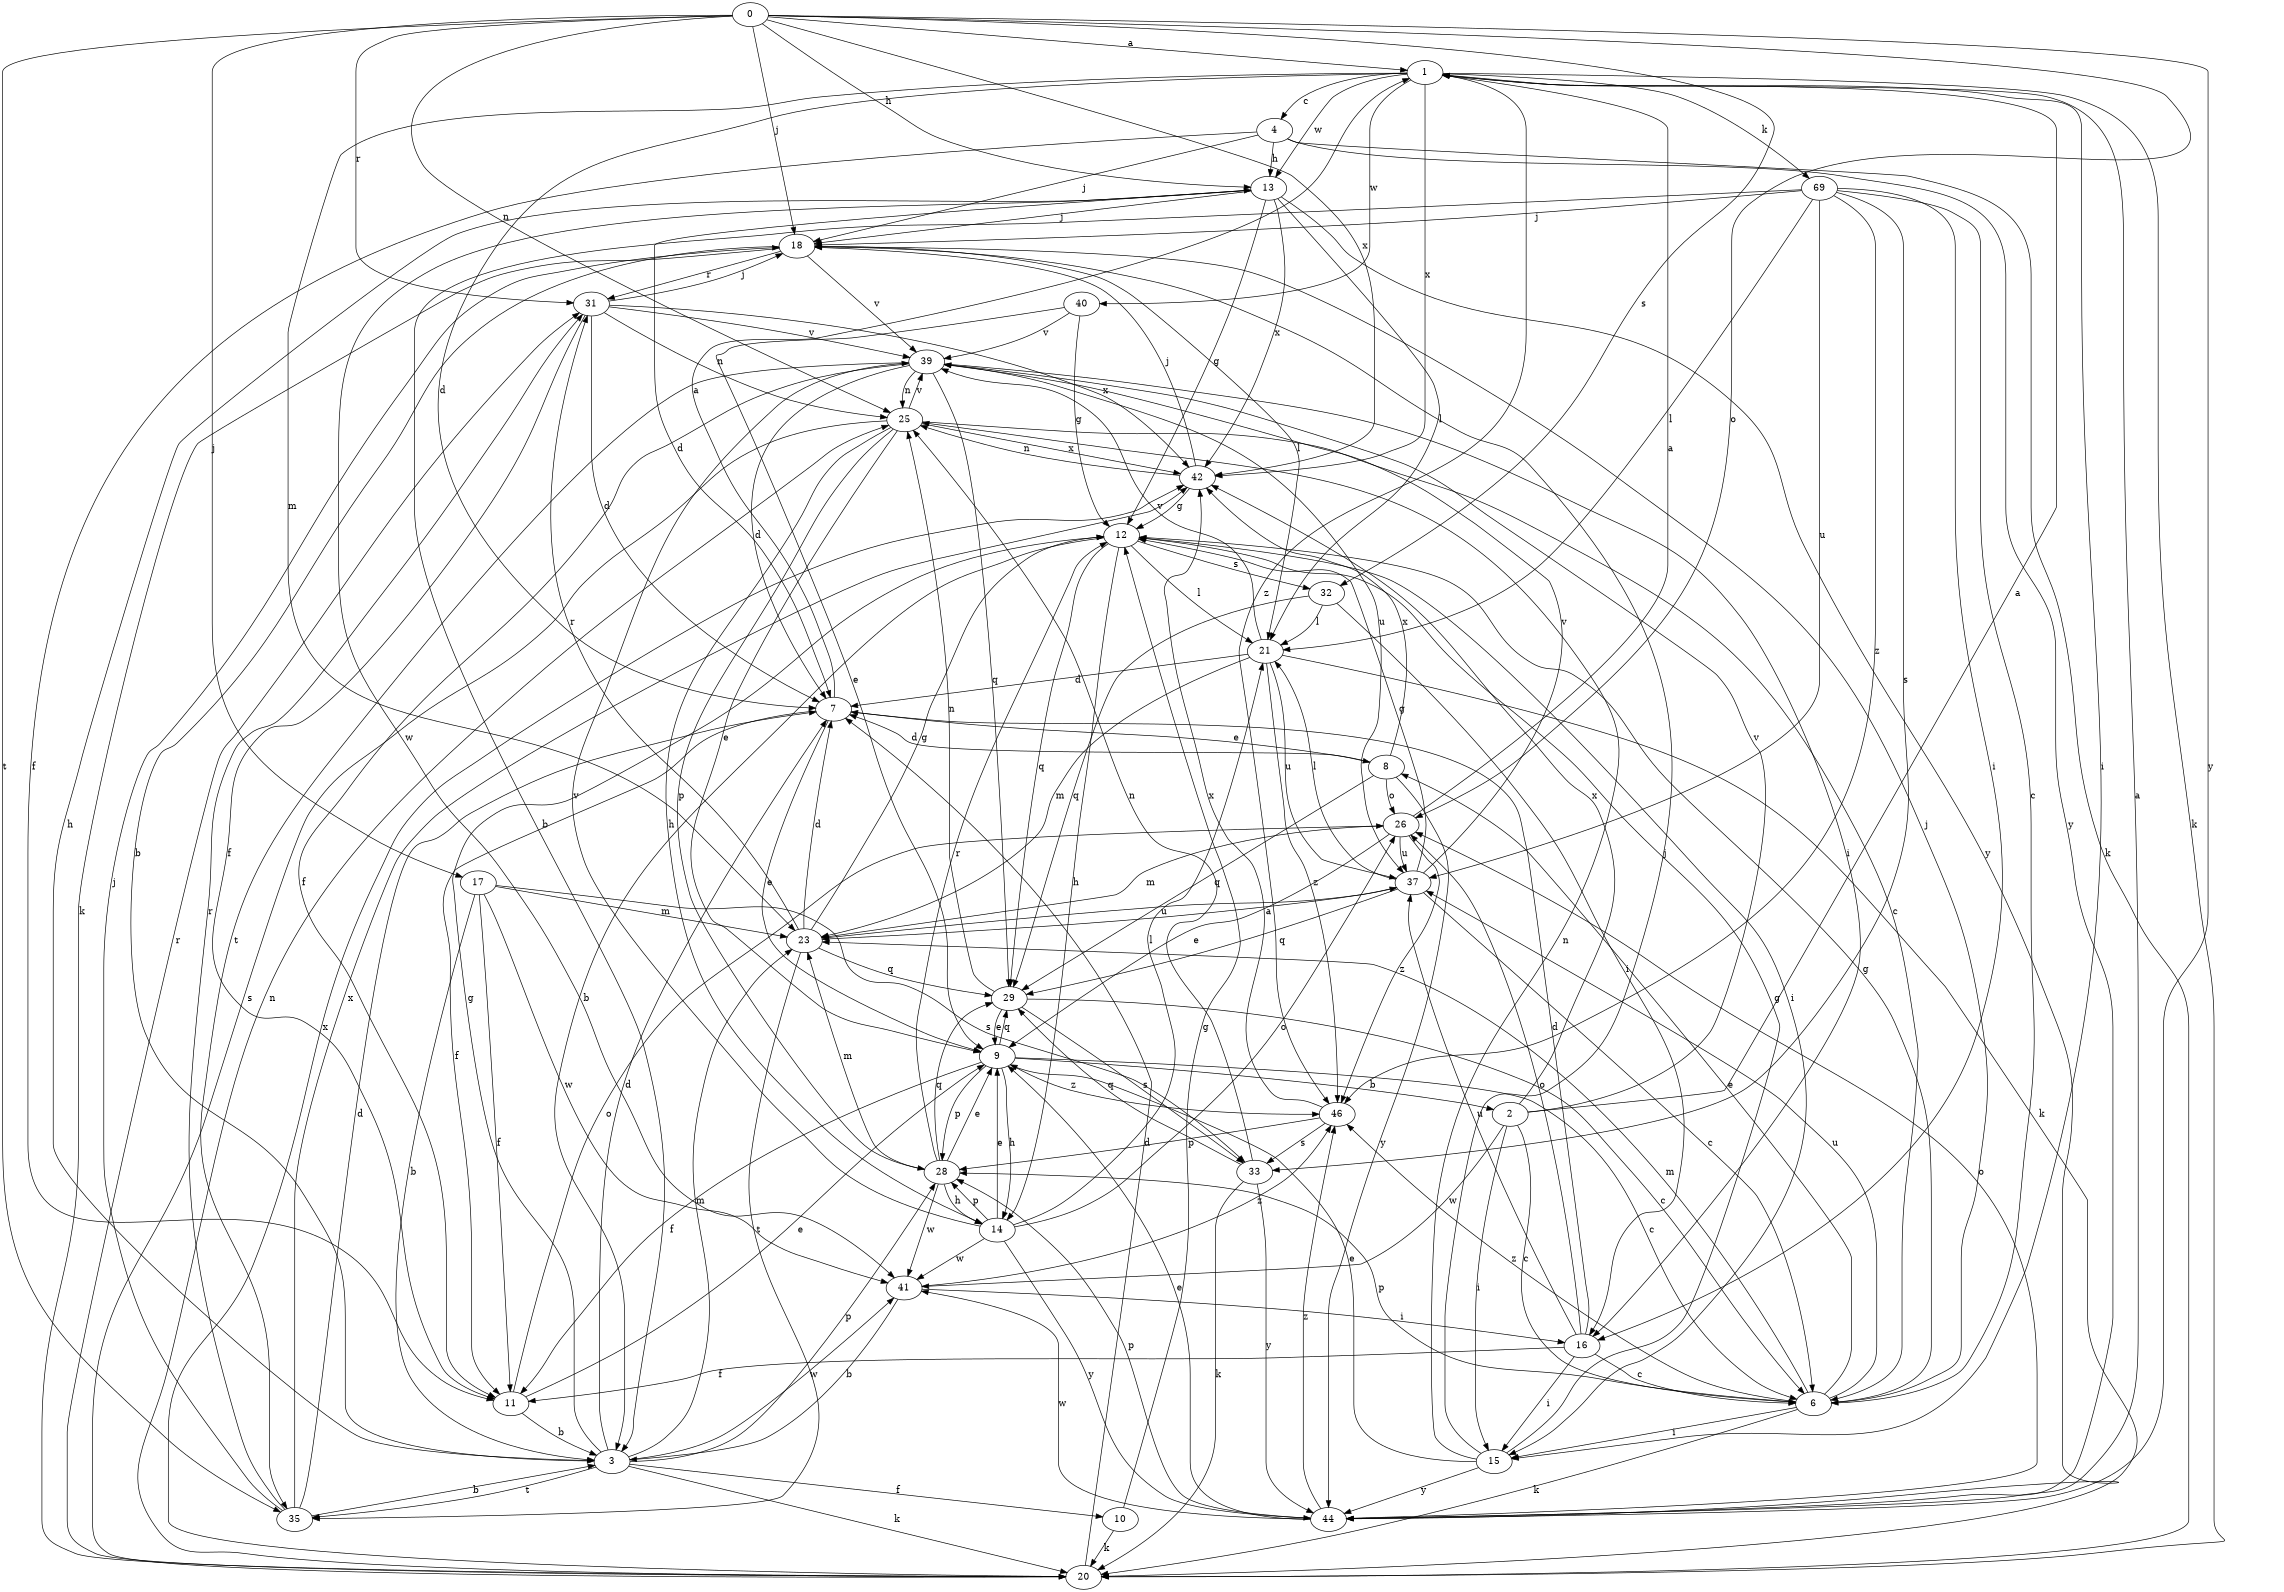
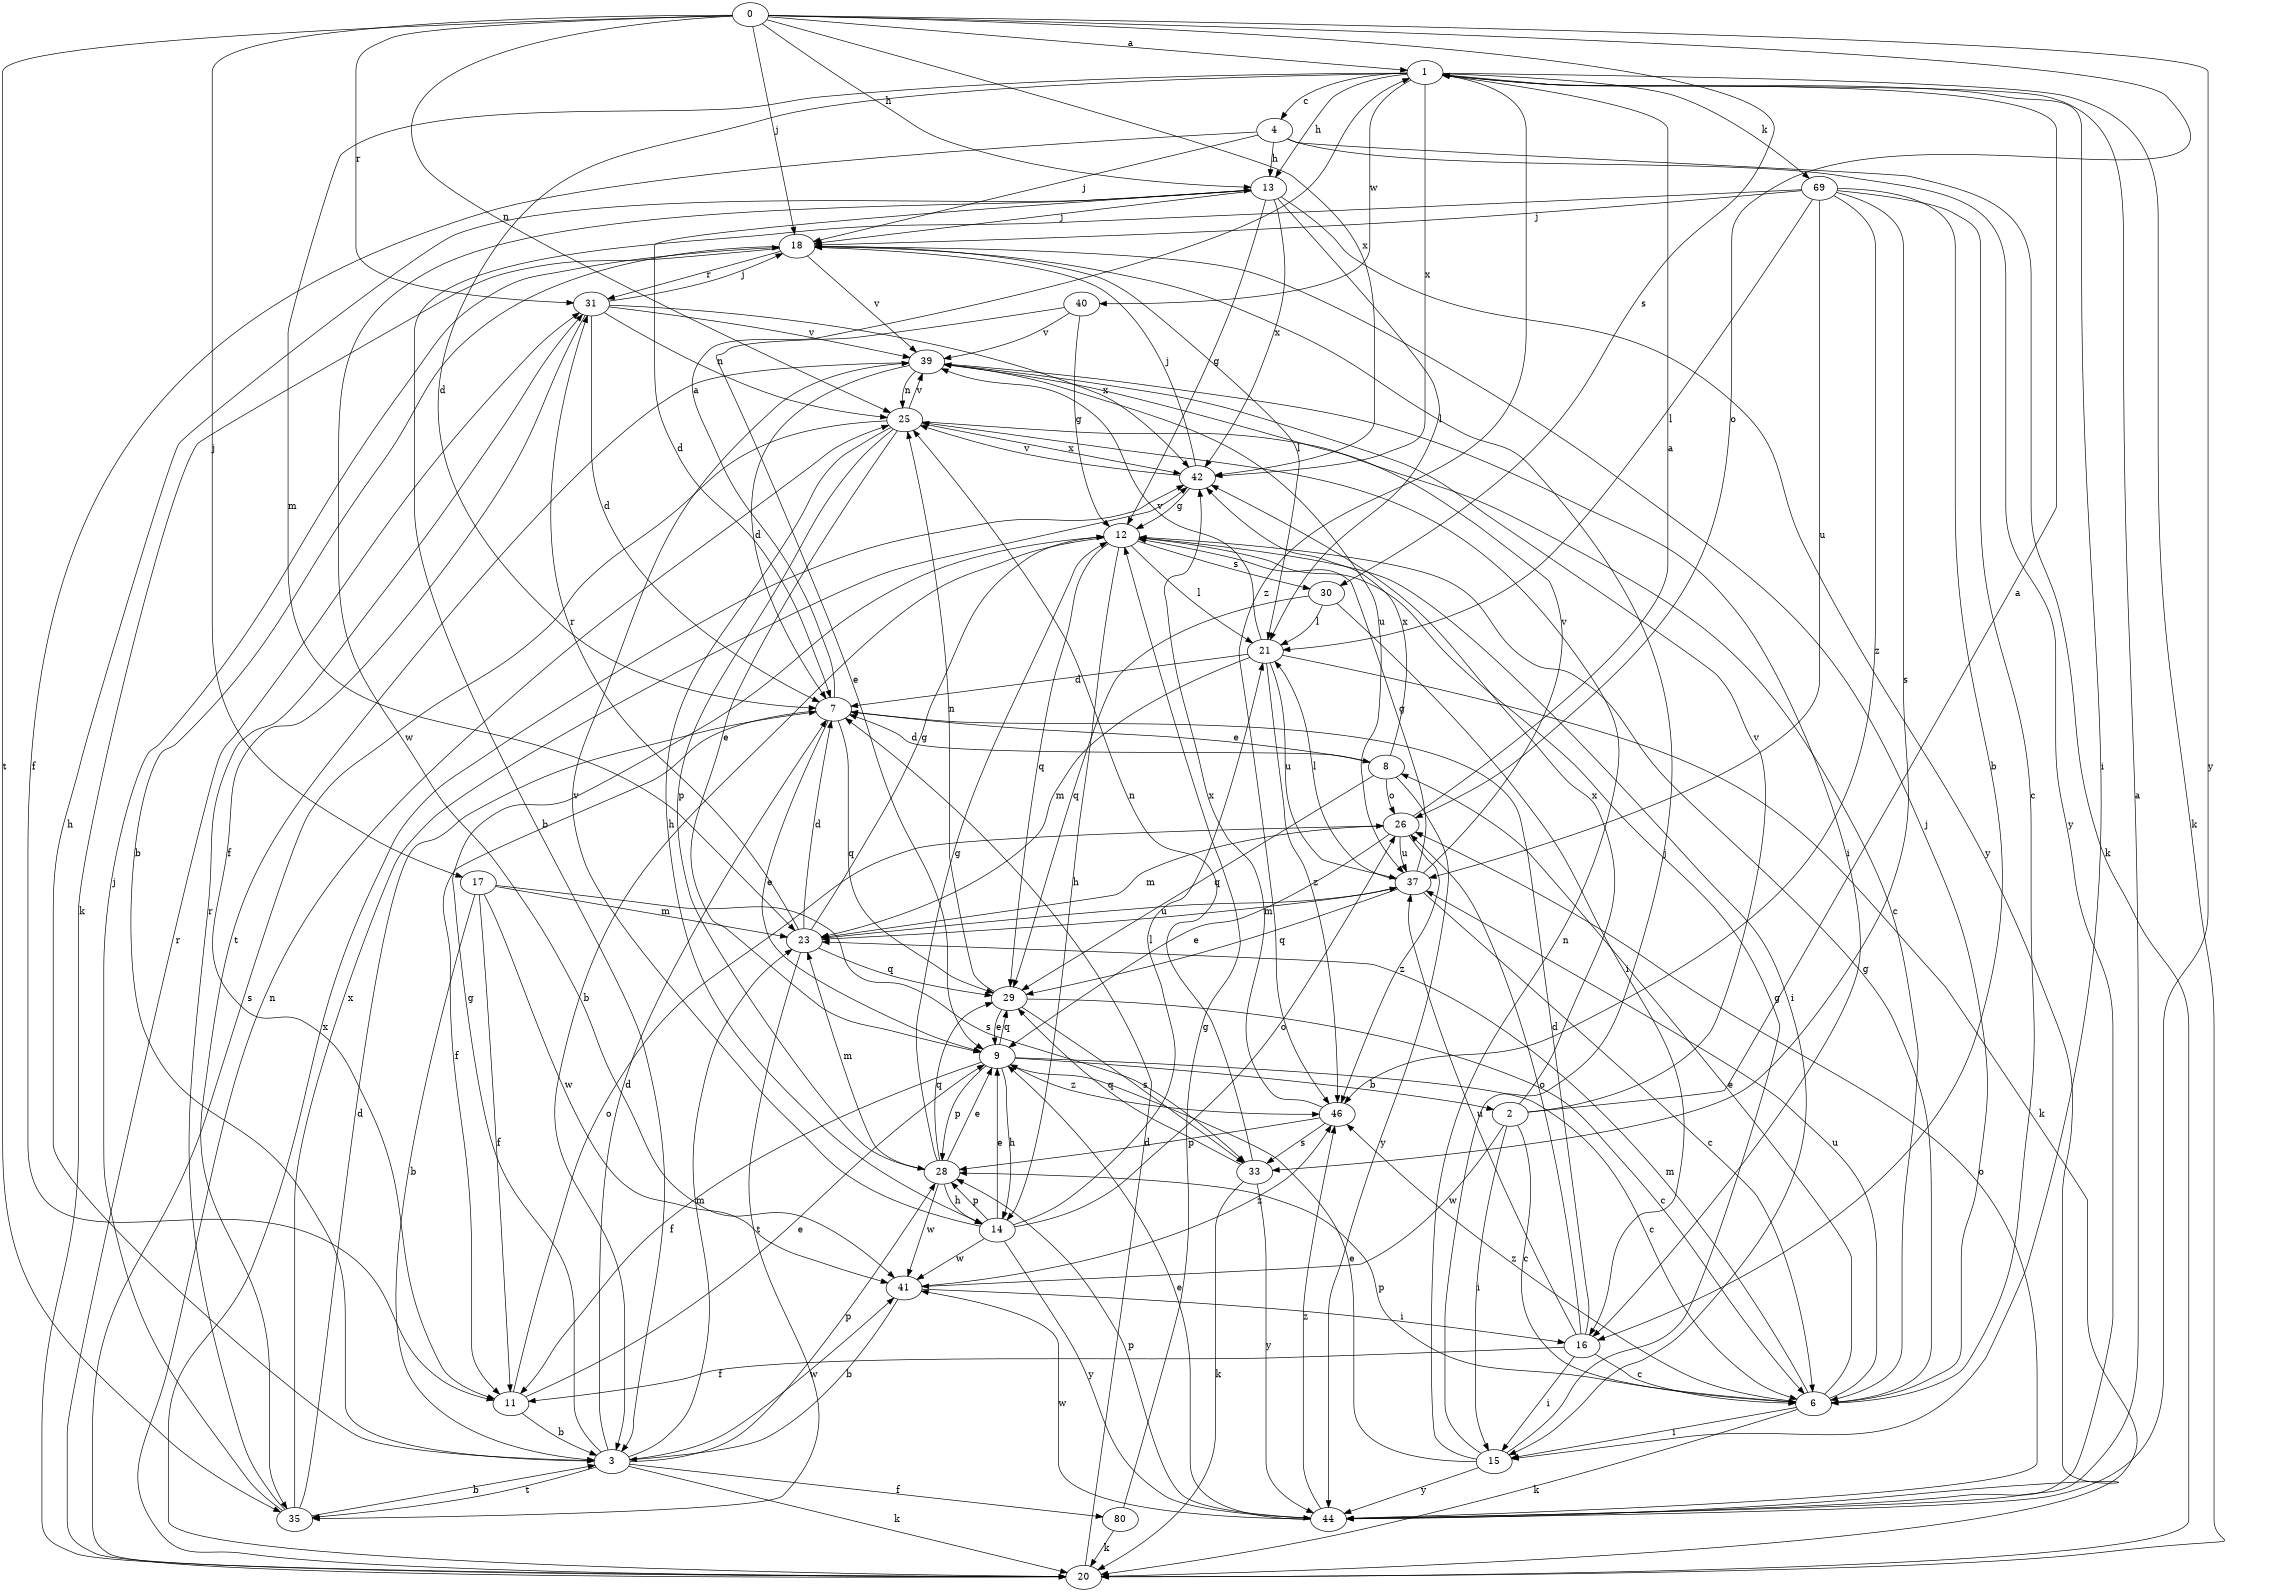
edge "1" -> "13": label "w" -> "h"
edge "42" -> "25": label "n" -> "v"
node "32": label "32" -> "30"
edge "39" -> "29": now "7" -> "29"
edge "39" -> "11": removed, label "f"
edge "69" -> "16": label "i" -> "b"
edge "28" -> "12": label "r" -> "g"
edge "37" -> "23": label "a" -> "m"
node "10": label "10" -> "80"
